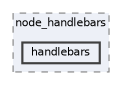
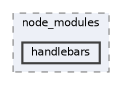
cluster "node_handlebars": label "node_handlebars" -> "node_modules"
